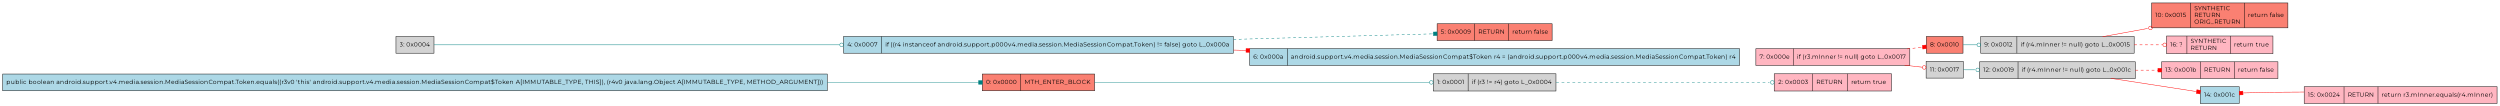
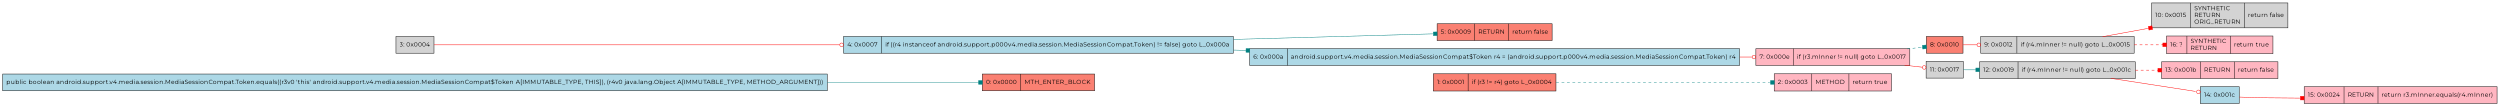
node "10: 0x0015": fillcolor salmon -> lightgrey
edge "9: 0x0012" -> "10: 0x0015": arrowhead odot -> box
edge "4: 0x0007" -> "5: 0x0009": style dashed -> solid
edge "3: 0x0004" -> "4: 0x0007": color teal -> red
edge "8: 0x0010" -> "9: 0x0012": color teal -> red
edge "9: 0x0012" -> "16: ?": arrowhead odot -> box
edge "7: 0x000e" -> "8: 0x0010": color red -> teal
edge "4: 0x0007" -> "6: 0x000a": color red -> teal
edge "6: 0x000a" -> "7: 0x000e": added
edge "11: 0x0017" -> "12: 0x0019": arrowhead odot -> box
edge "0: 0x0000" -> "1: 0x0001": removed
node "1: 0x0001": fillcolor lightgrey -> salmon
edge "1: 0x0001" -> "2: 0x0003": arrowhead odot -> box
node "2: 0x0003": text "RETURN" -> "METHOD"
edge "12: 0x0019" -> "14: 0x001c": arrowhead box -> odot
edge "15: 0x0024" -> "14: 0x001c": reversed
